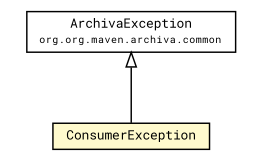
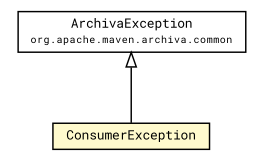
node "ArchivaException": text "org.org.maven.archiva.common" -> "org.apache.maven.archiva.common"
